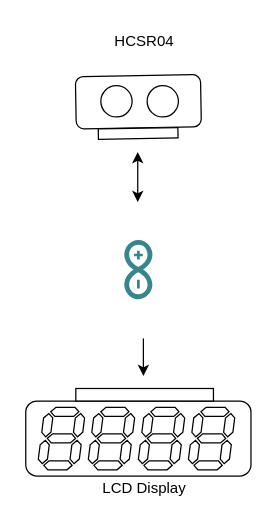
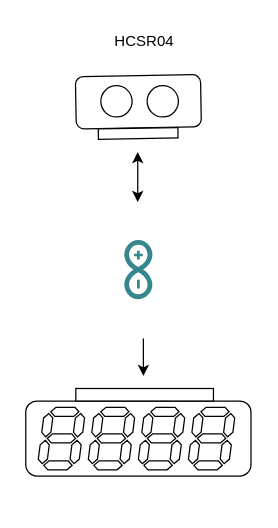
node "LCD Display": removed
